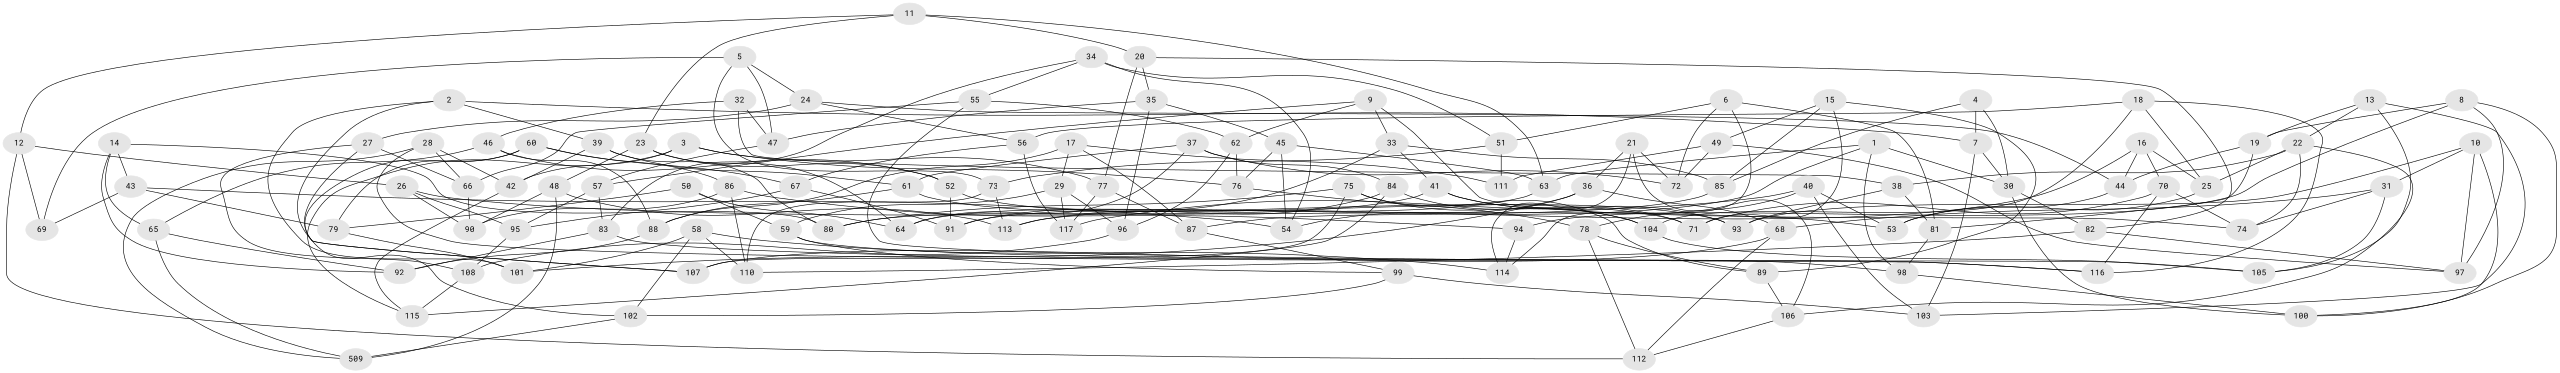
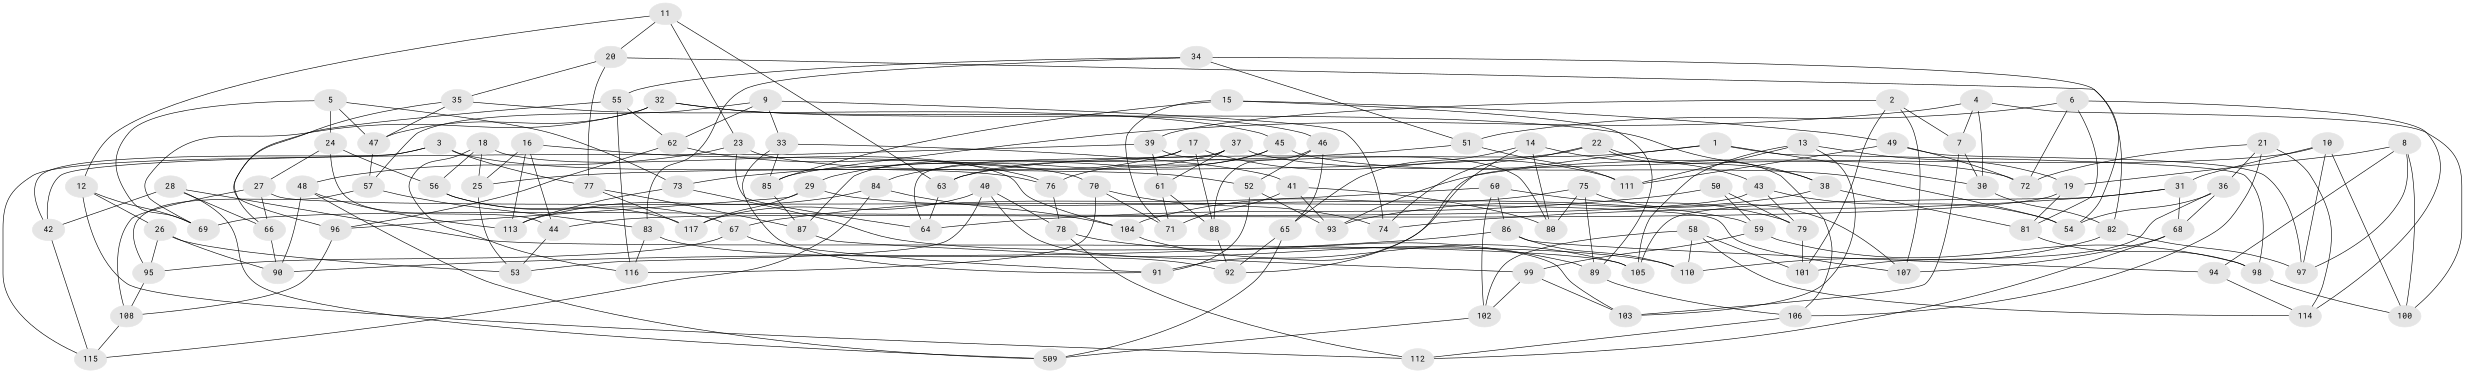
edge "32" -- "69": added
edge "13" -- "22": now "13" -- "111"
edge "30" -- "100": now "4" -- "100"
